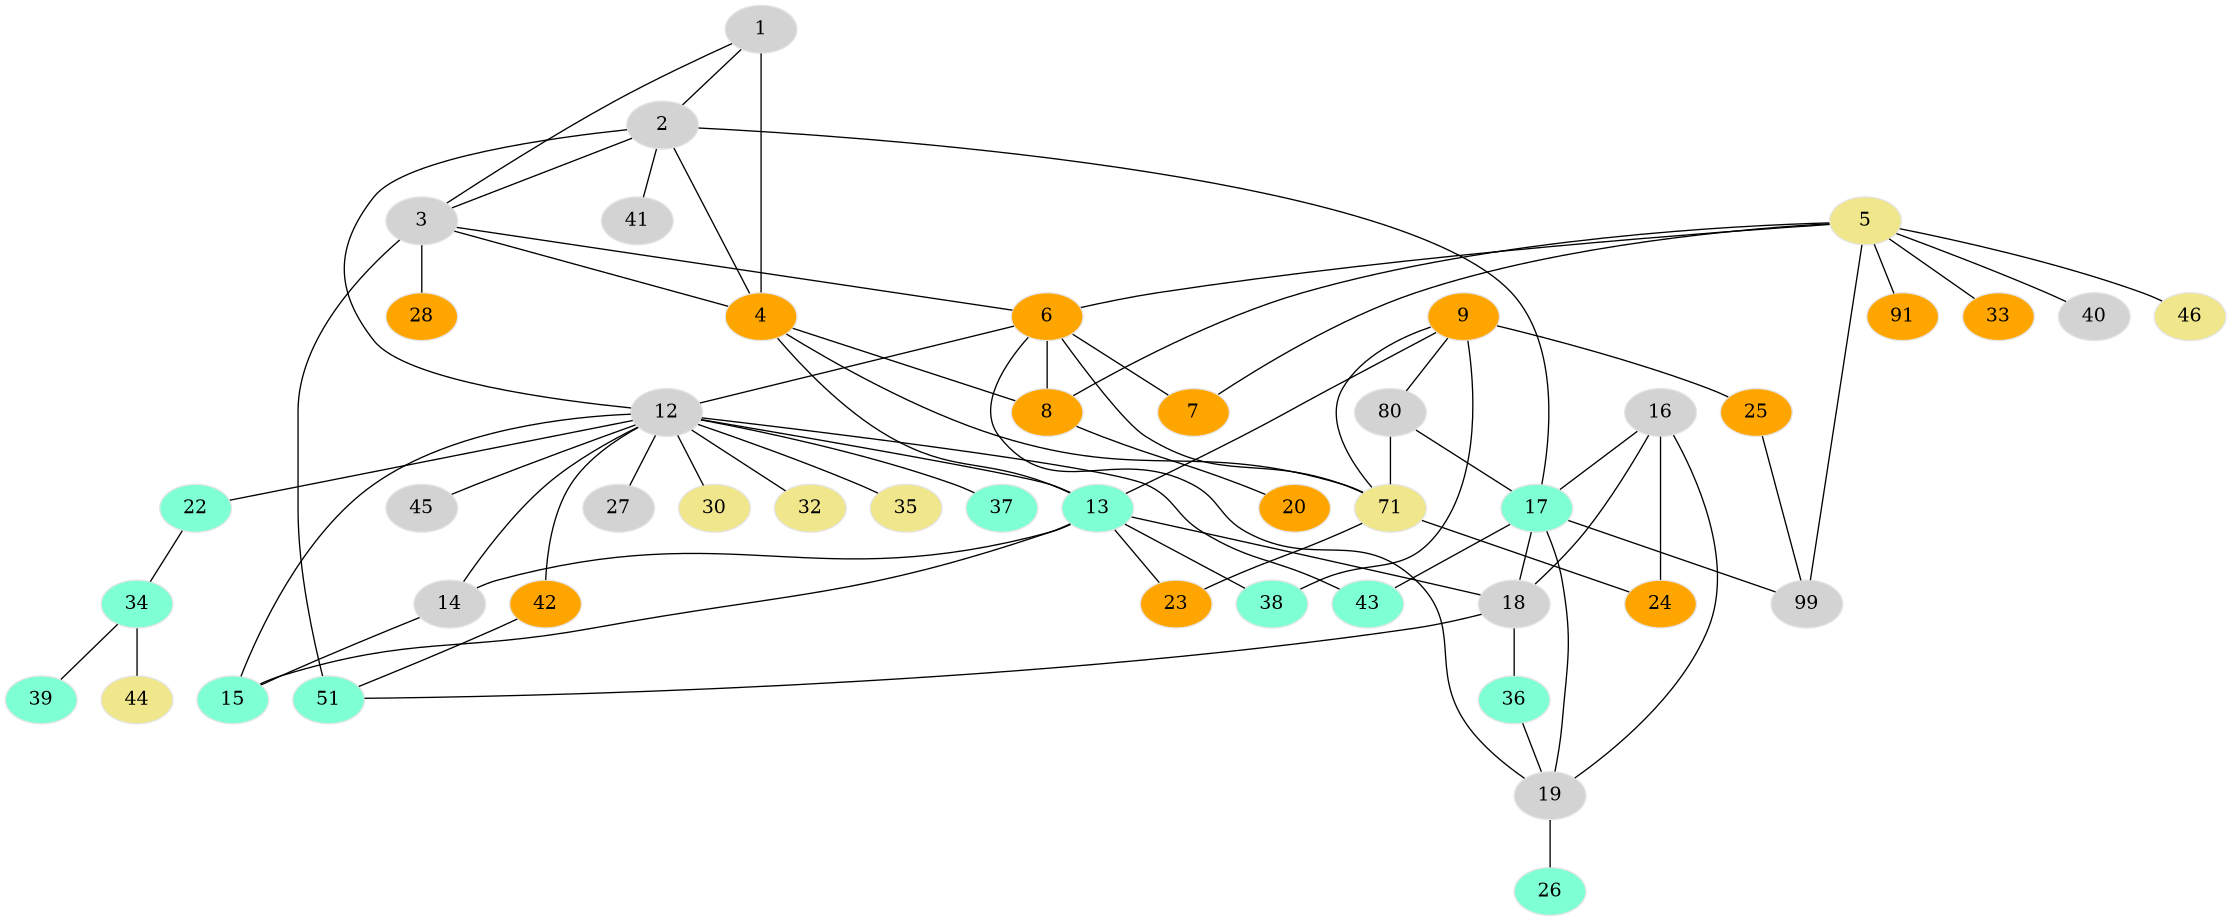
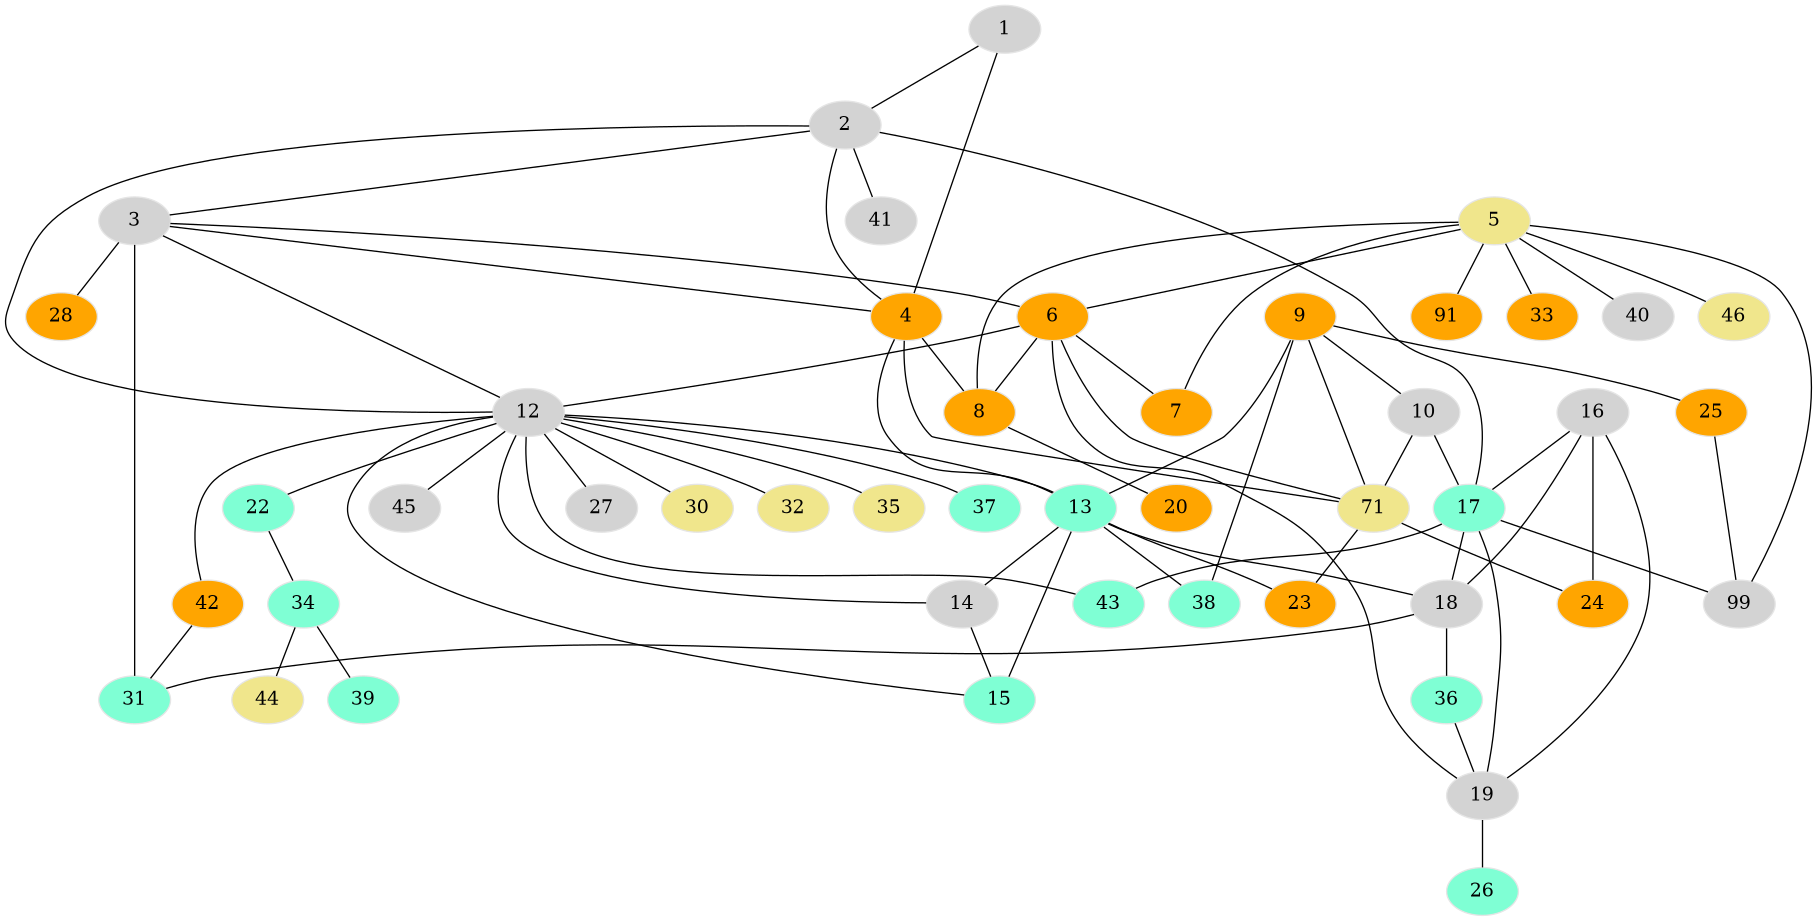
edge "1" -- "3": now "12" -- "3"
node "80": label "80" -> "10"
node "51": label "51" -> "31"
